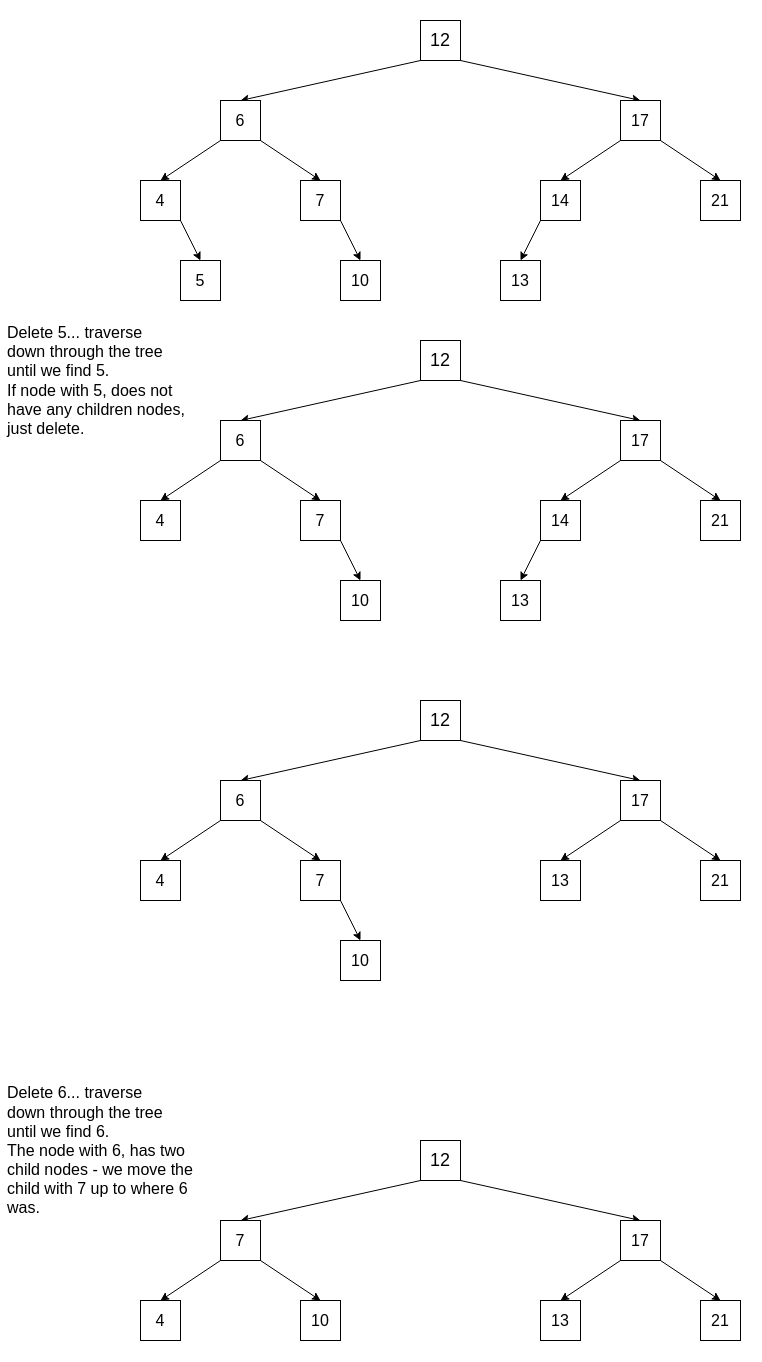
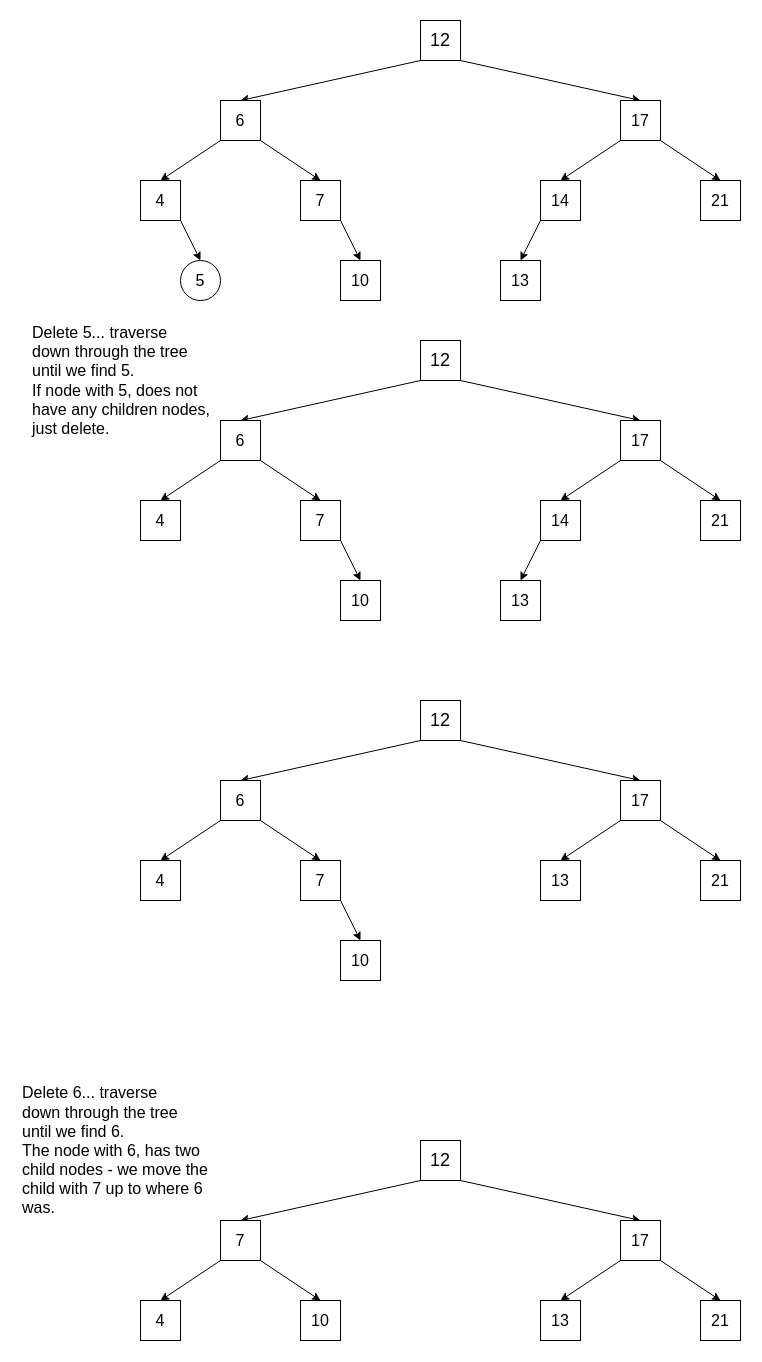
node "5": shape rectangle -> ellipse
node "Delete 5... traverse down through the tree until we find 5. If node with 5, does not have any children nodes, just delete.": moved (101, 381) -> (126, 381)
node "Delete 6... traverse down through the tree until we find 6. The node with 6, has two child nodes - we move the child with 7 up to where 6 was.": moved (106, 1151) -> (121, 1151)
